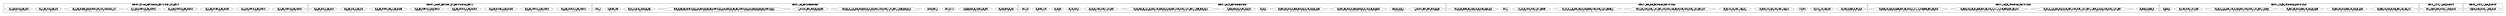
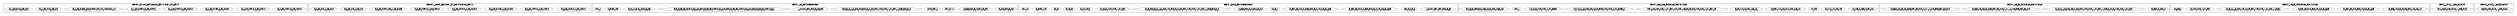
node "goto_out": added
node "set_dqopt_sb_dqopt_sb": label "set_dqopt_sb_dqopt_sb" -> "set_dqopt_sb_quota_sb"
